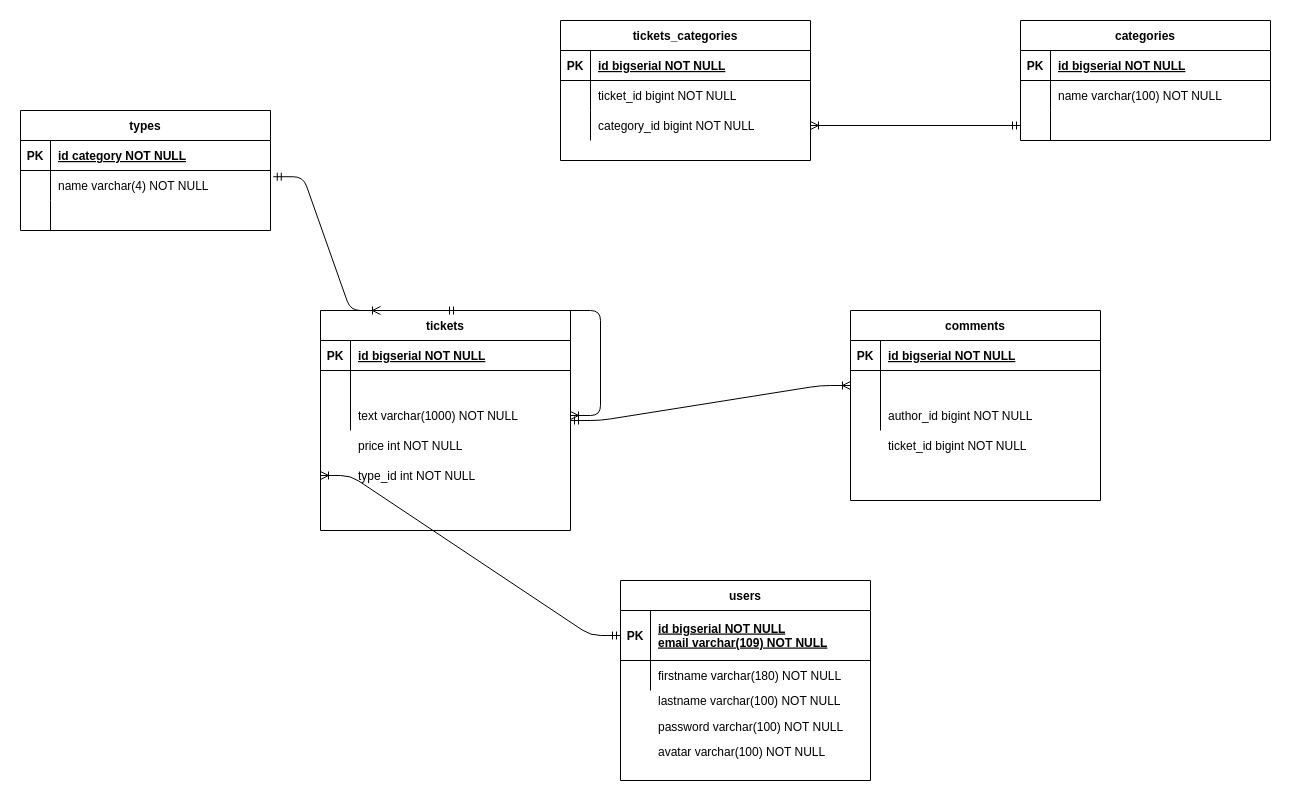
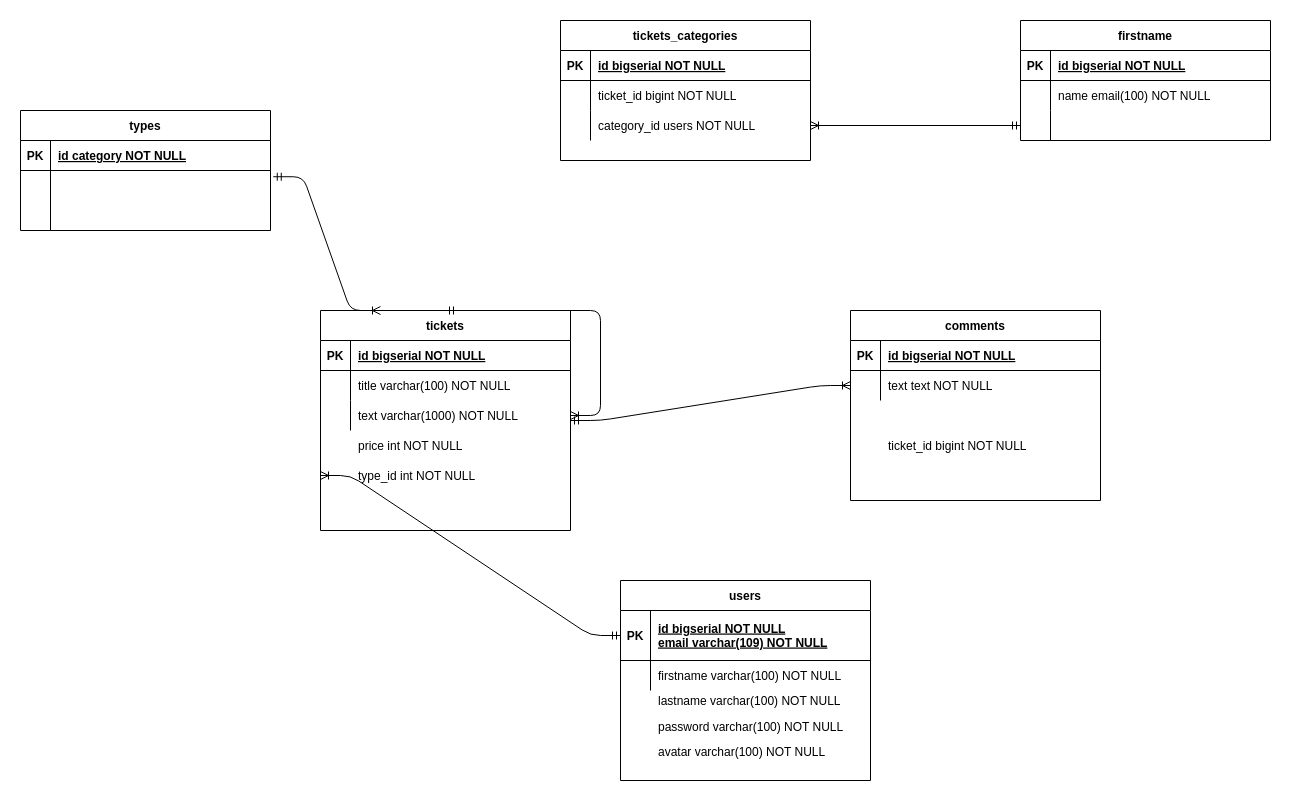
node "categories": label "categories" -> "firstname"
node "name varchar(100) NOT NULL": label "name varchar(100) NOT NULL" -> "name email(100) NOT NULL"
node "category_id bigint NOT NULL": label "category_id bigint NOT NULL" -> "category_id users NOT NULL"
node "name varchar(4) NOT NULL": removed
node "title varchar(100) NOT NULL": added
node "text text NOT NULL": added
node "author_id bigint NOT NULL": removed
node "firstname varchar(180) NOT NULL": label "firstname varchar(180) NOT NULL" -> "firstname varchar(100) NOT NULL"
